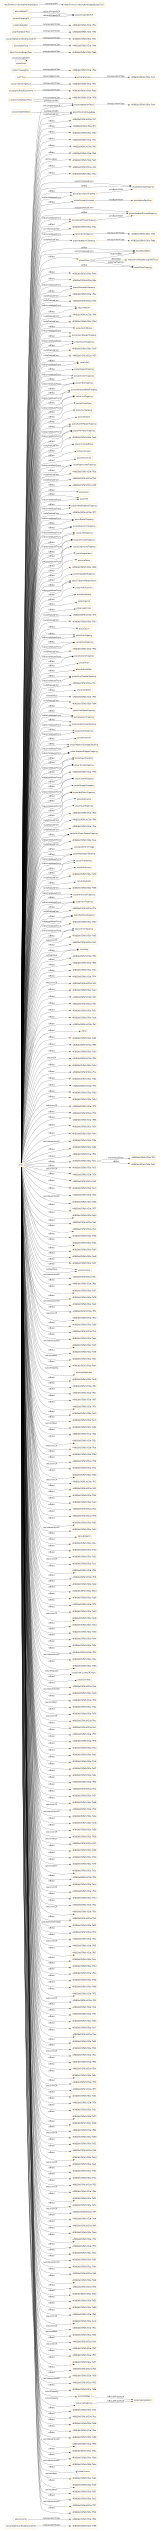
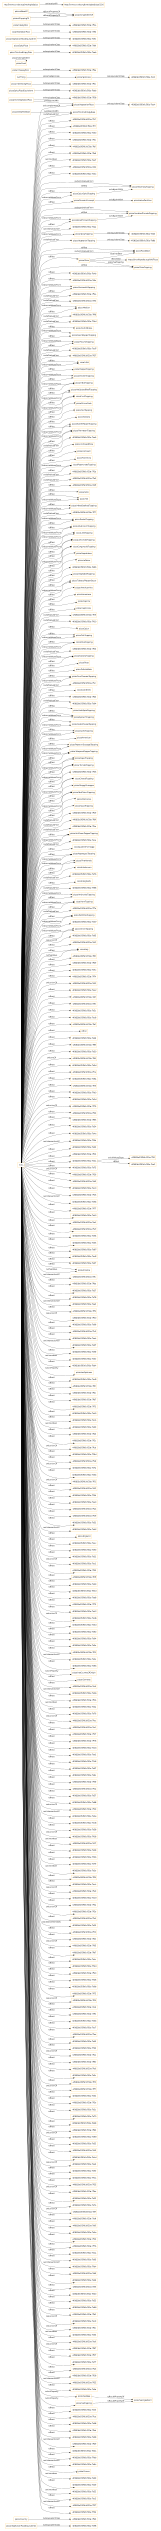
edge "NULL" -> "-4f0822e0:15f9c1cf30a:-7fb3": label "owl:hasValue" -> "rdf:first"
